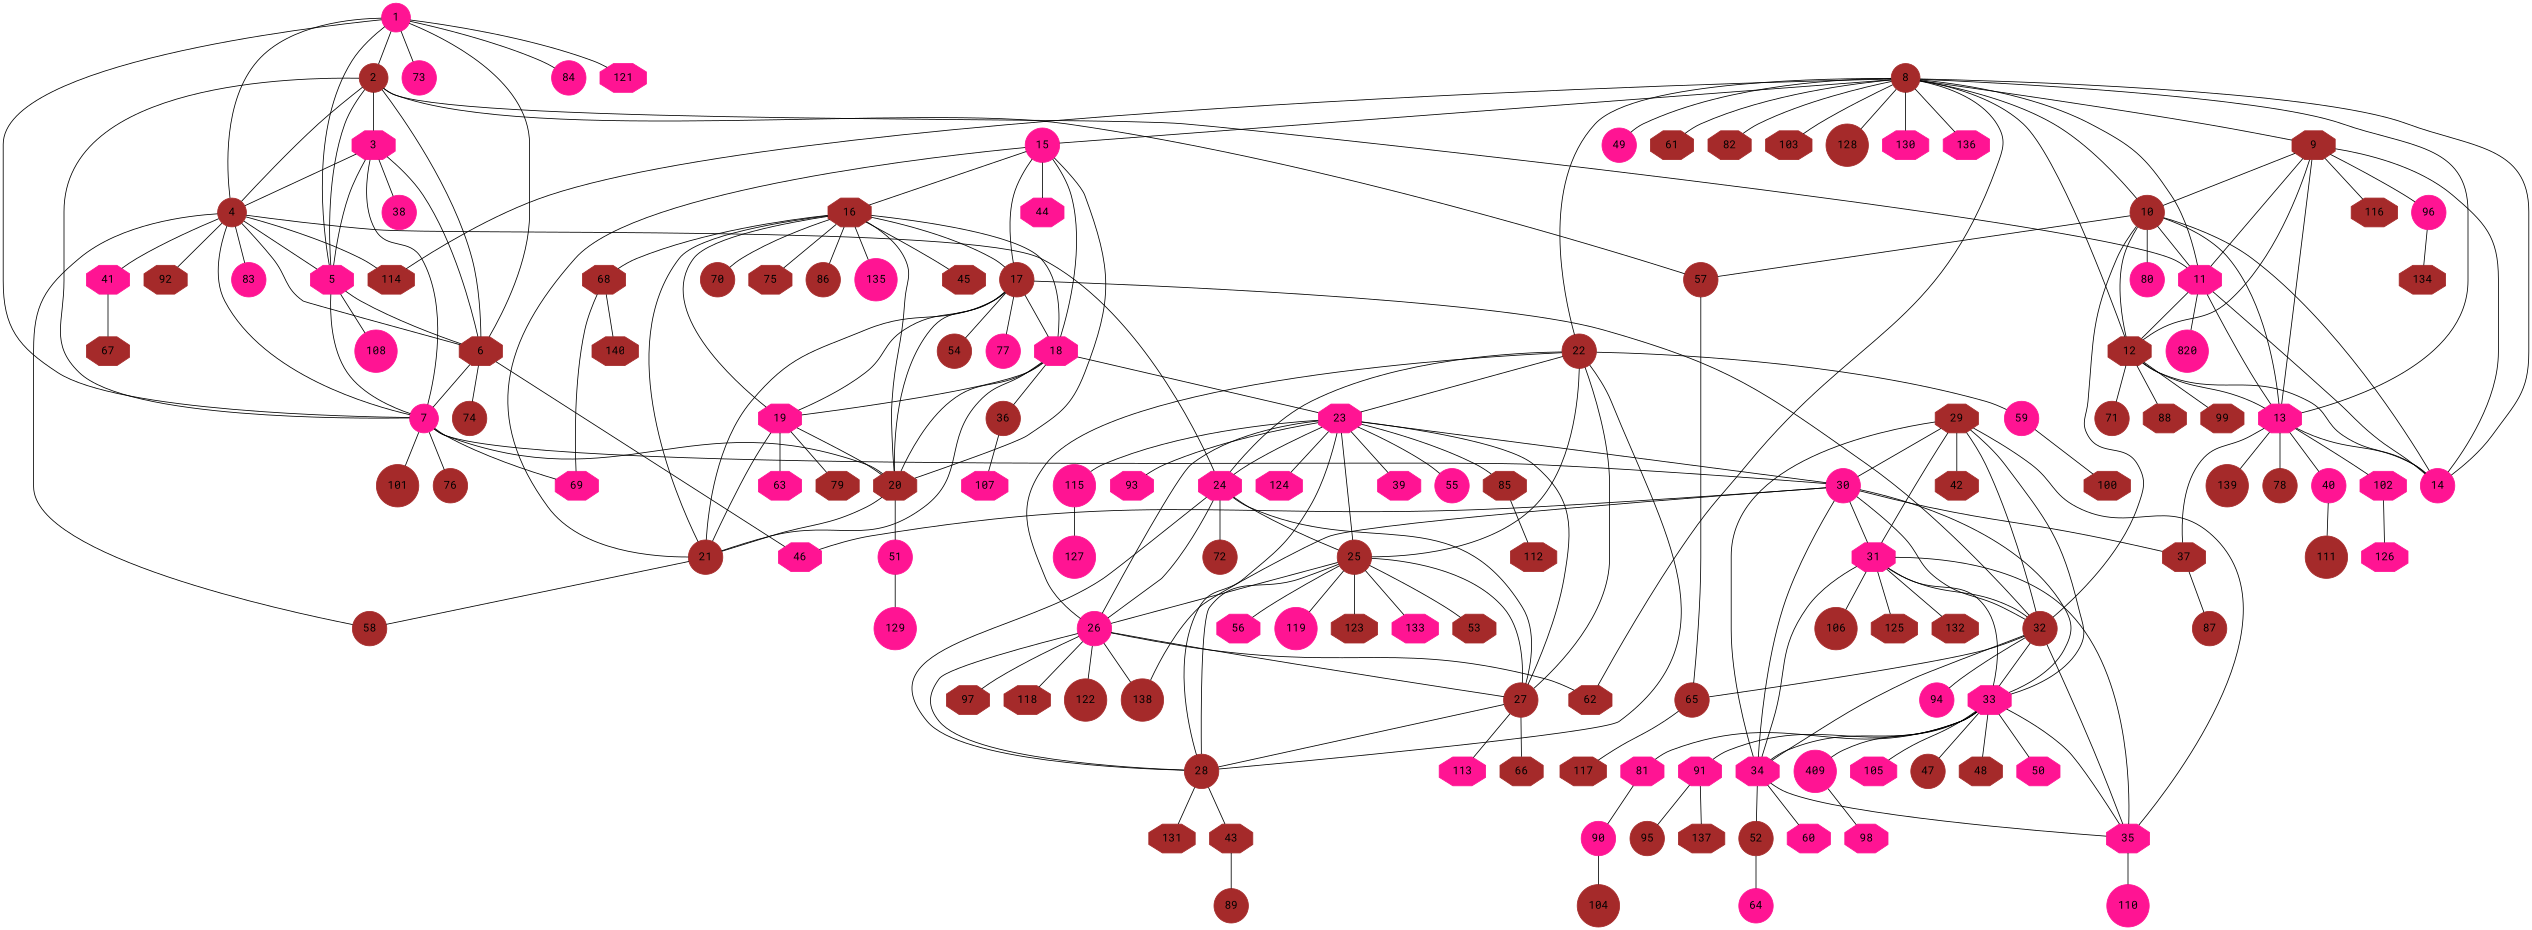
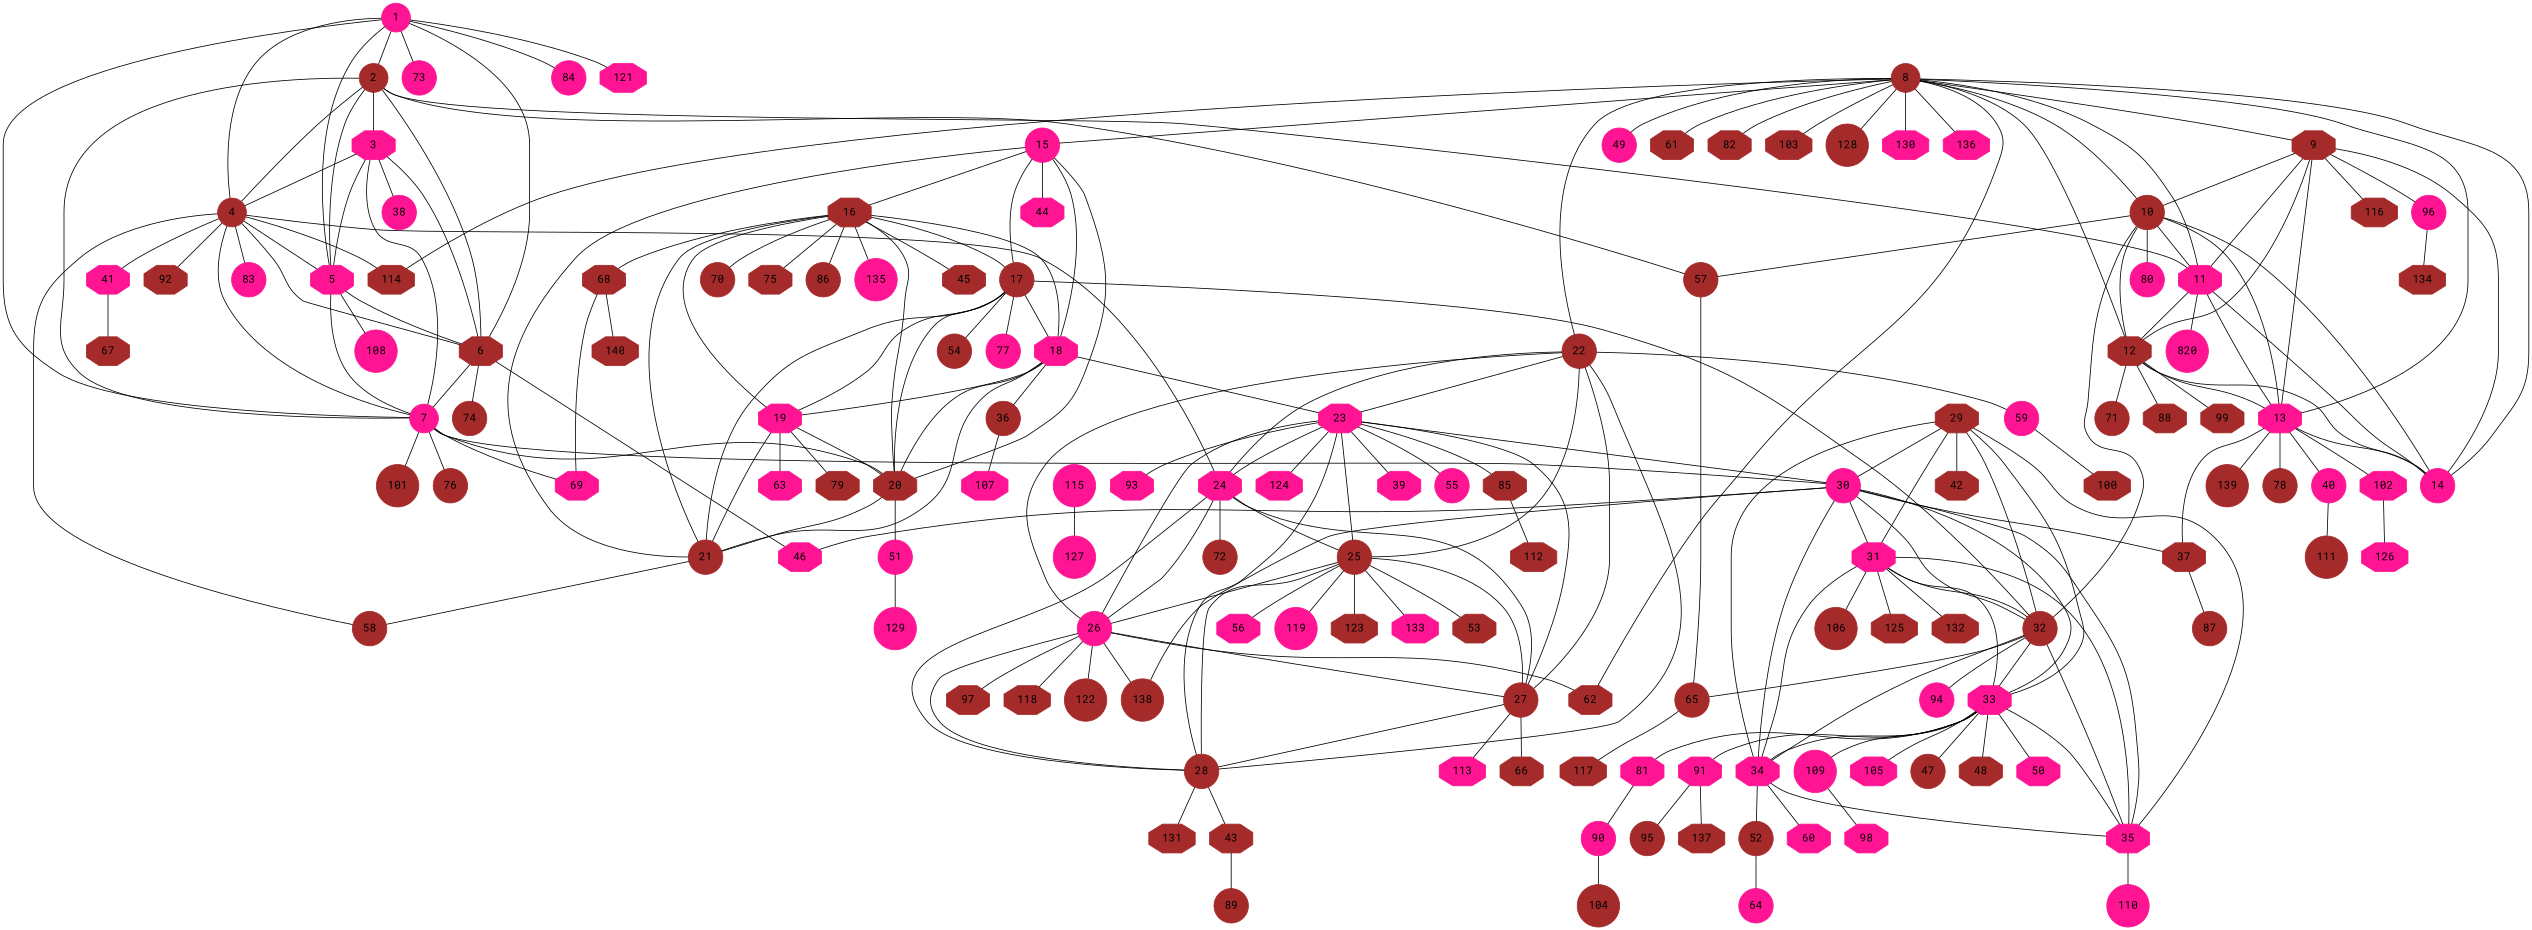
edge "23" -- "115": removed
edge "30" -- "35": added
node "409": label "409" -> "109"
